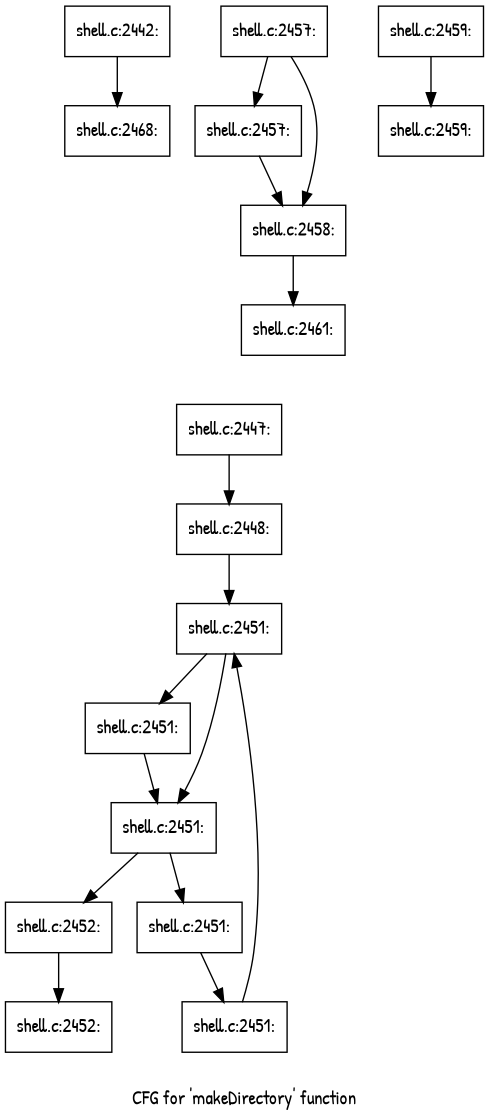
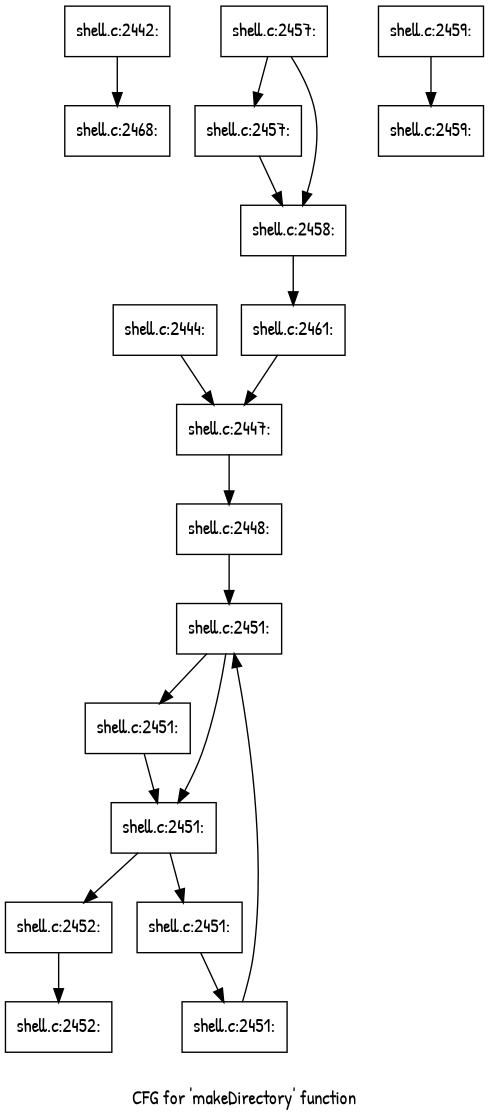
node "shell.c:2444:": added
edge "shell.c:2461:" -> "shell.c:2447:": added
